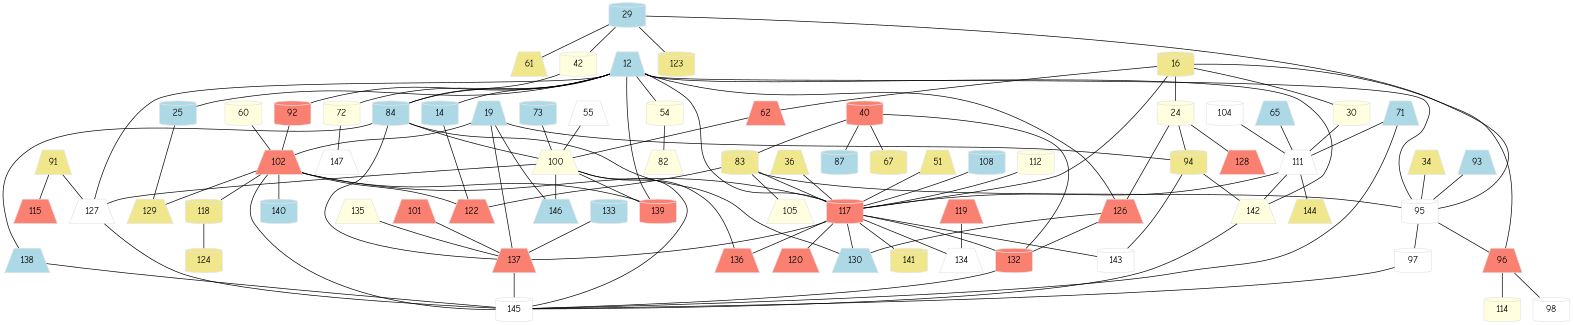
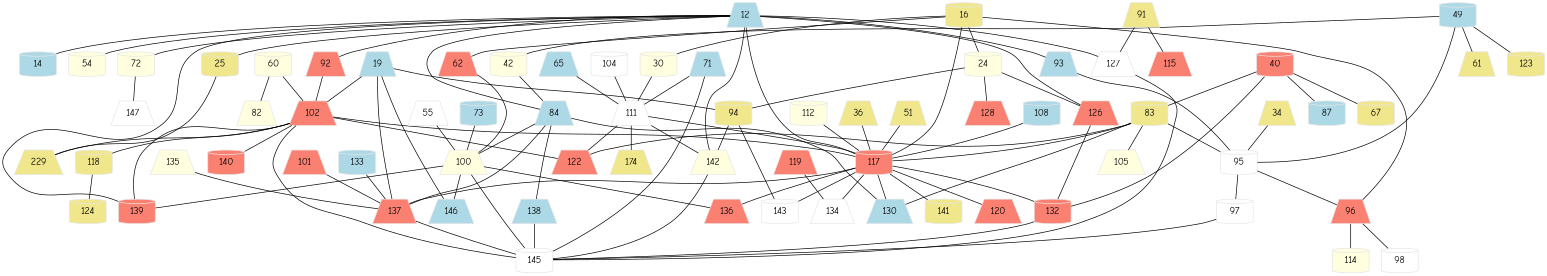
node "29": label "29" -> "49"
edge "12" -- "95": now "12" -- "93"
node "25": fillcolor lightblue -> khaki
node "92": shape cylinder -> trapezium
node "84": shape cylinder -> trapezium
edge "54" -- "82": now "60" -- "82"
edge "14" -- "122": now "111" -- "122"
edge "100" -- "127": removed
node "129": label "129" -> "229"
node "140": fillcolor lightblue -> salmon
node "144": label "144" -> "174"
edge "126" -- "130": now "83" -- "130"
